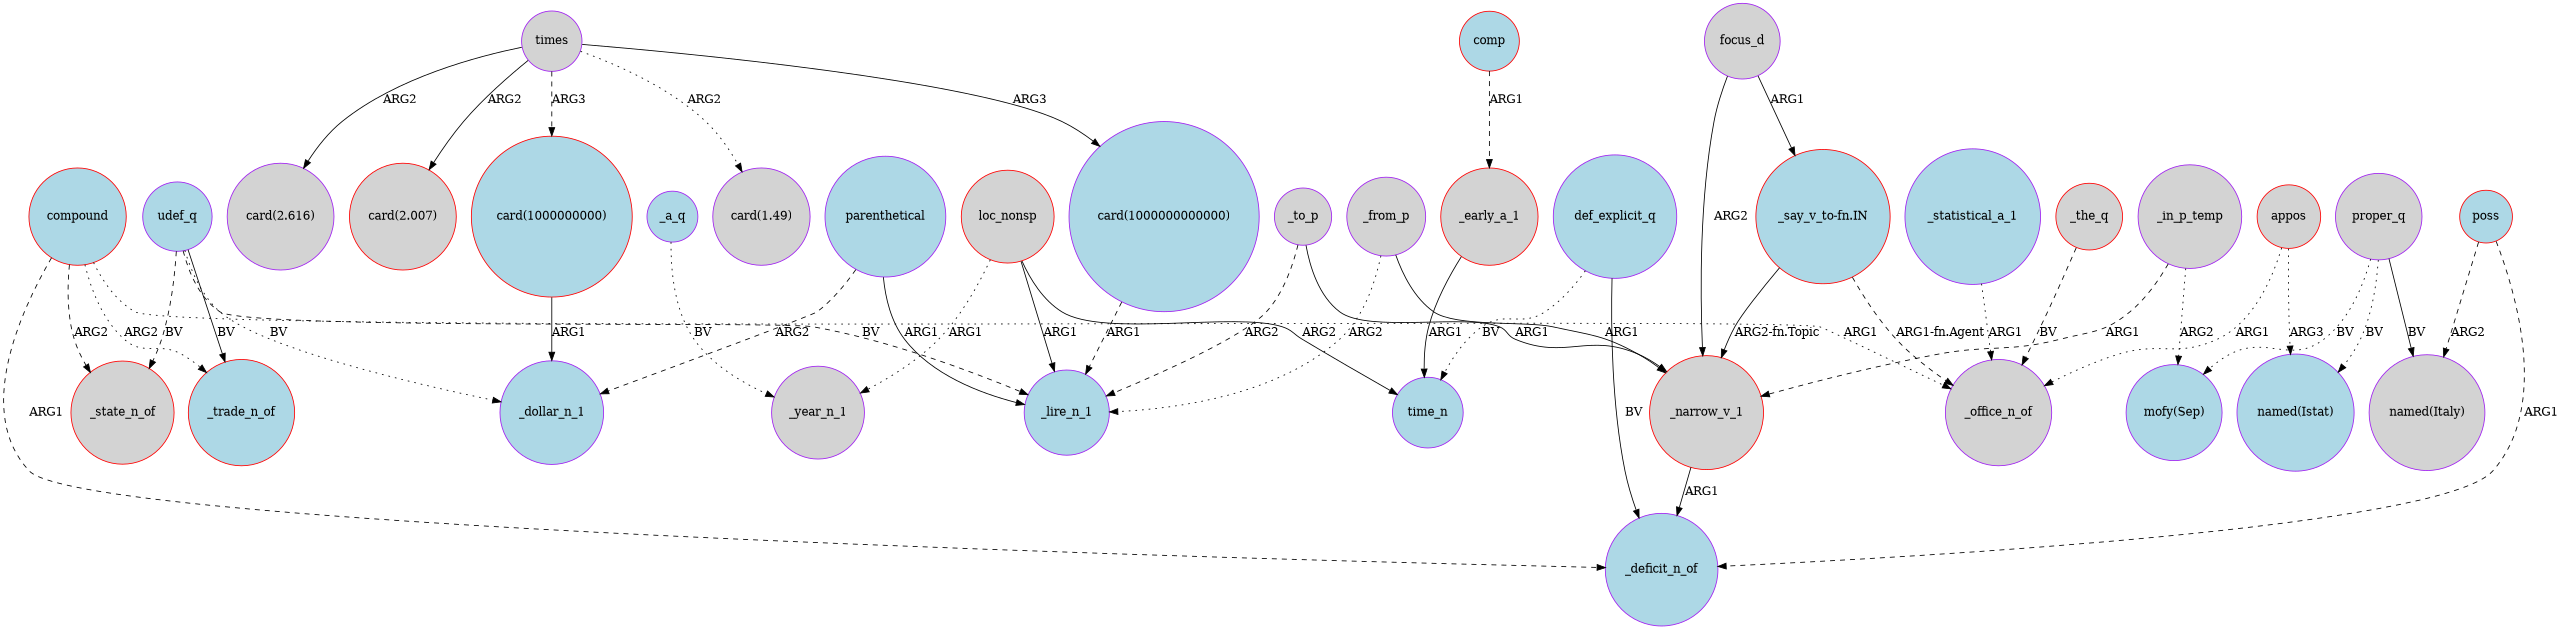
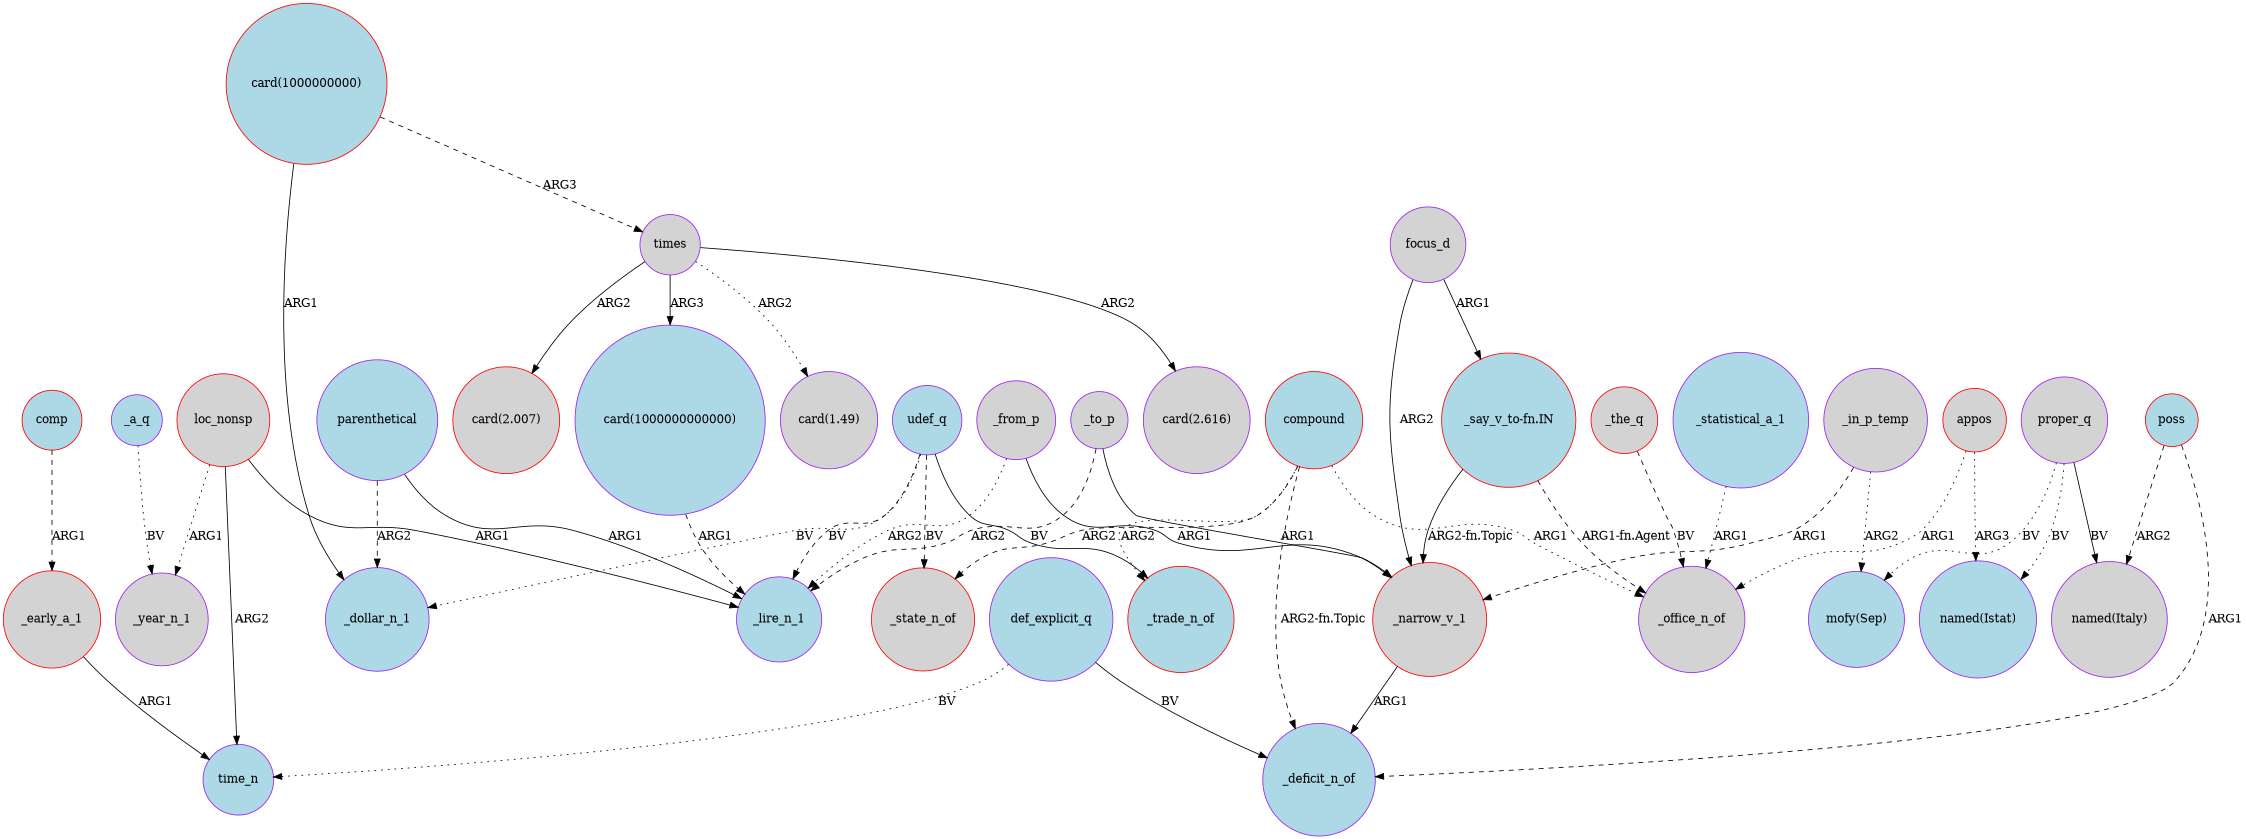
edge "times" -> "card(1000000000)": reversed
edge "compound" -> "_deficit_n_of": label "ARG1" -> "ARG2-fn.Topic"
